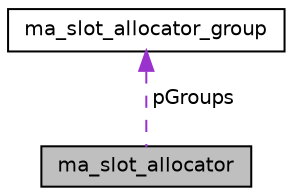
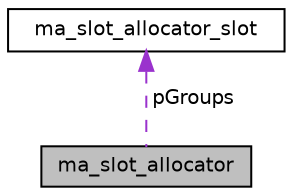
node "ma_slot_allocator_group": label "ma_slot_allocator_group" -> "ma_slot_allocator_slot"
